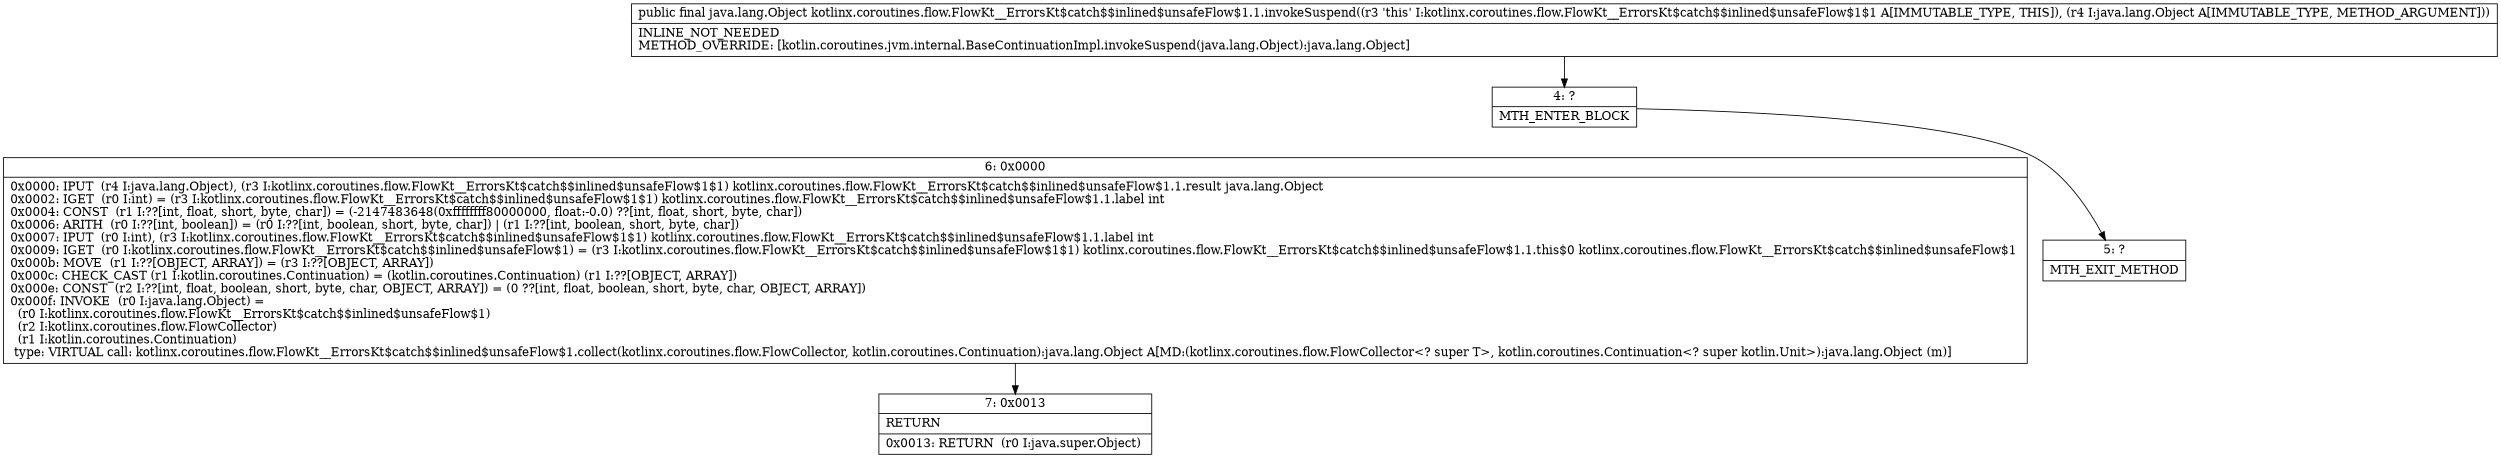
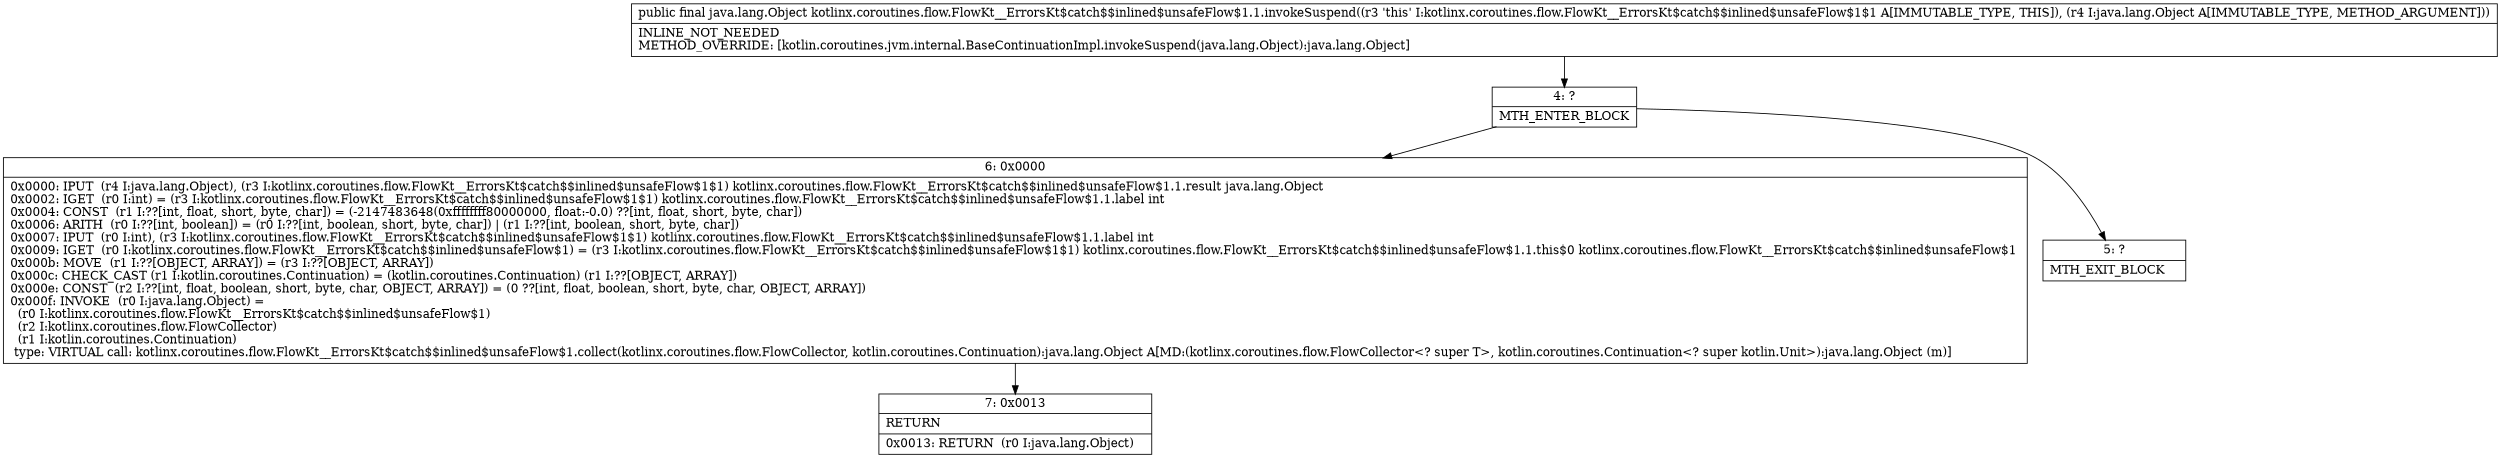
edge "4: ?" -> "6: 0x0000": added
node "5: ?": text "MTH_EXIT_METHOD" -> "MTH_EXIT_BLOCK"
node "7: 0x0013": text "0x0013: RETURN  (r0 I:java.super.Object)" -> "0x0013: RETURN  (r0 I:java.lang.Object)"
